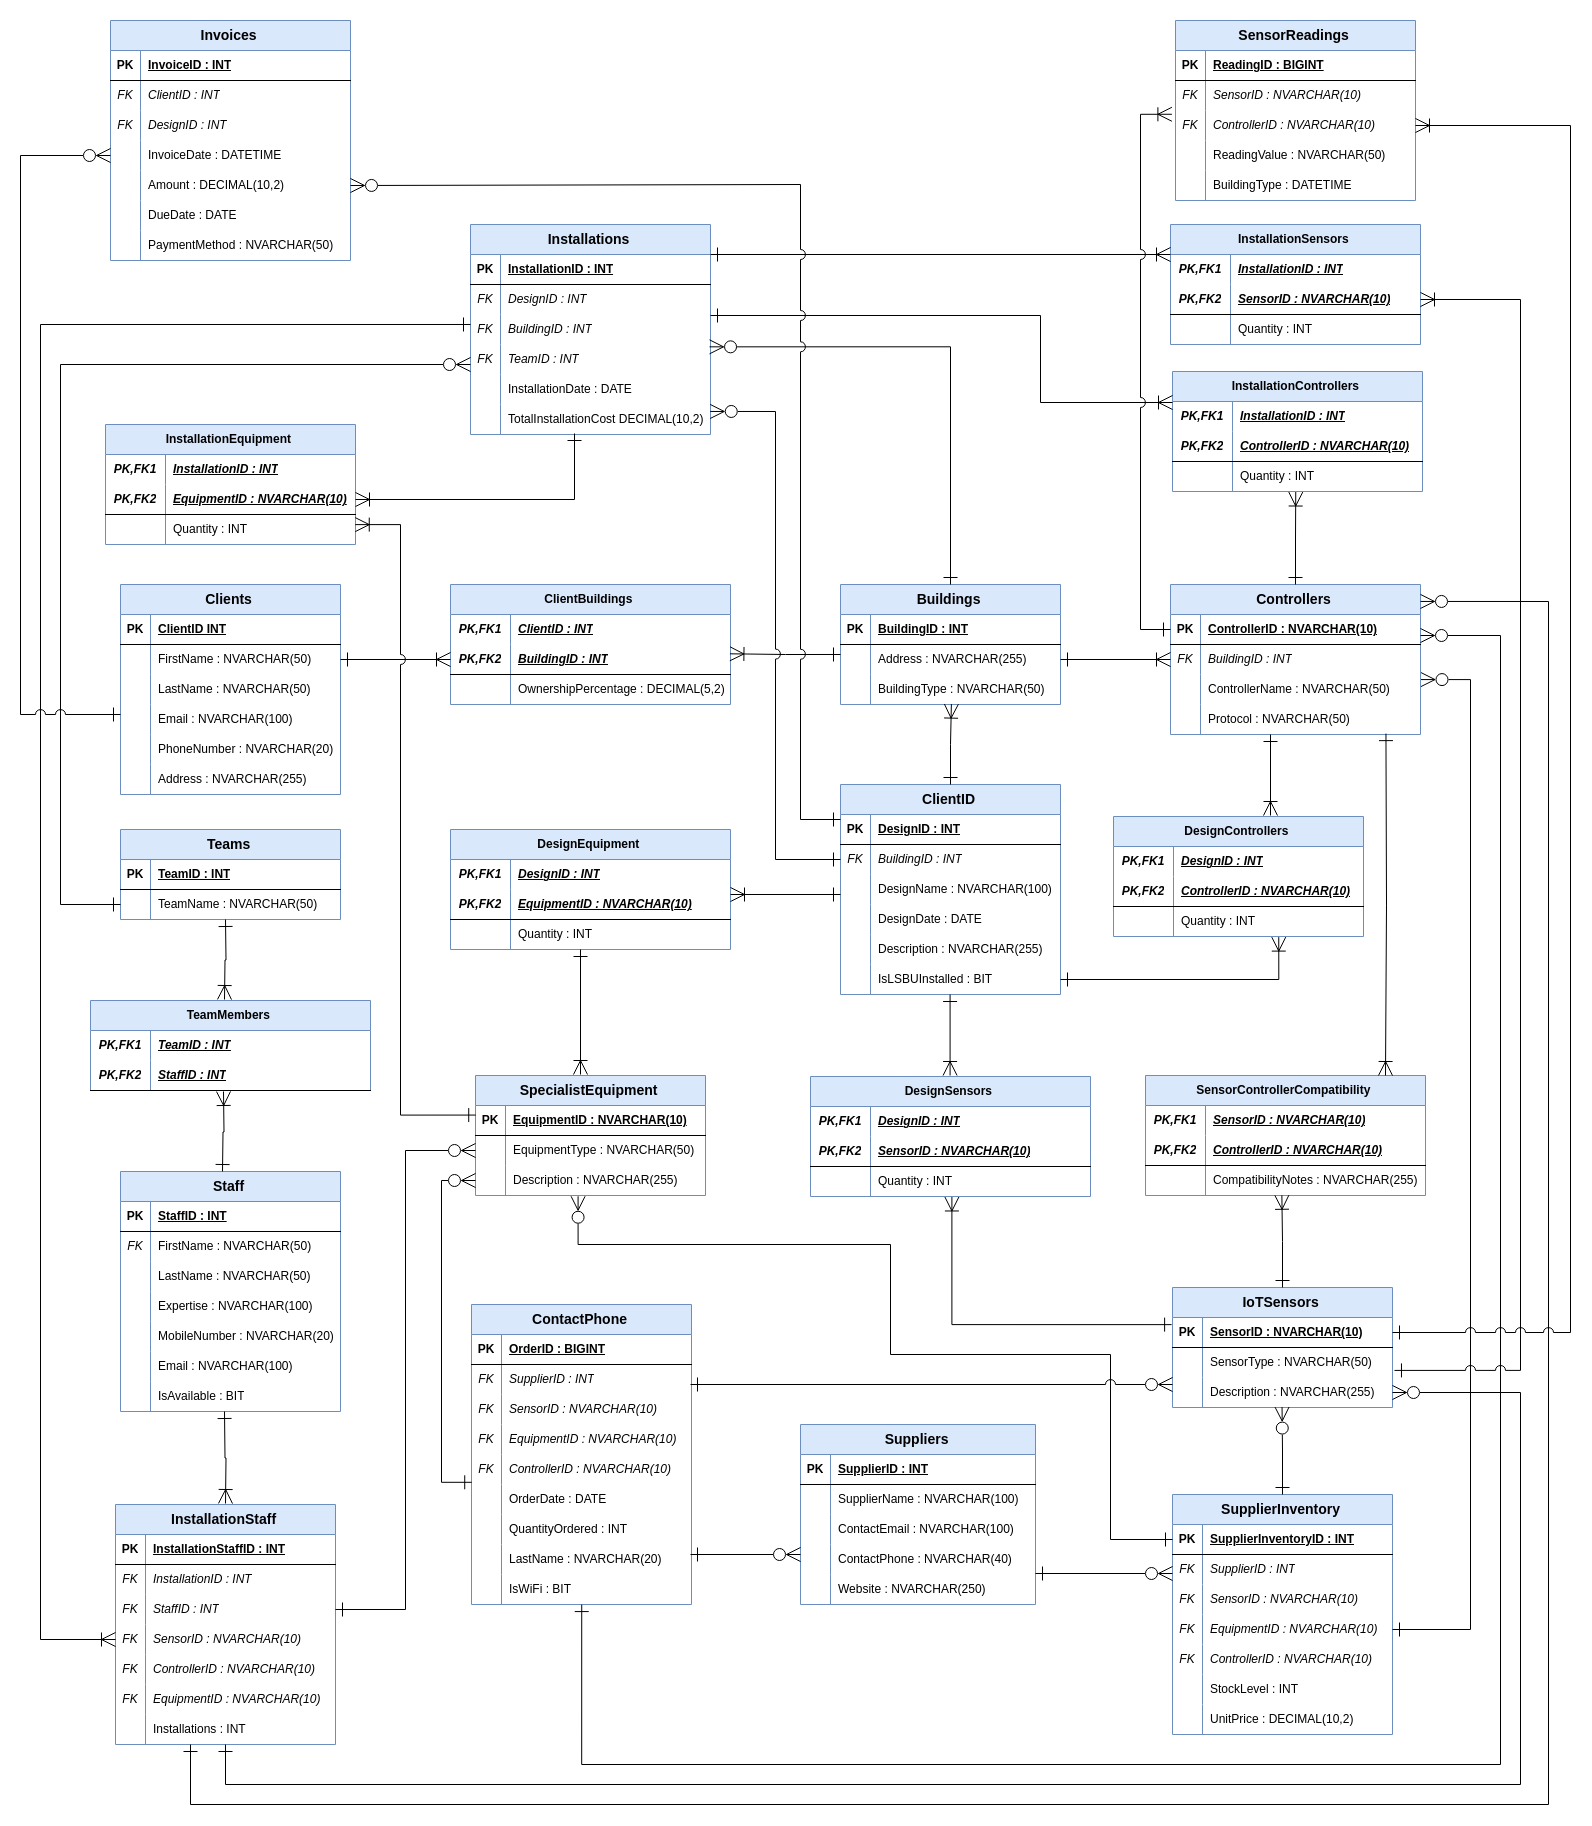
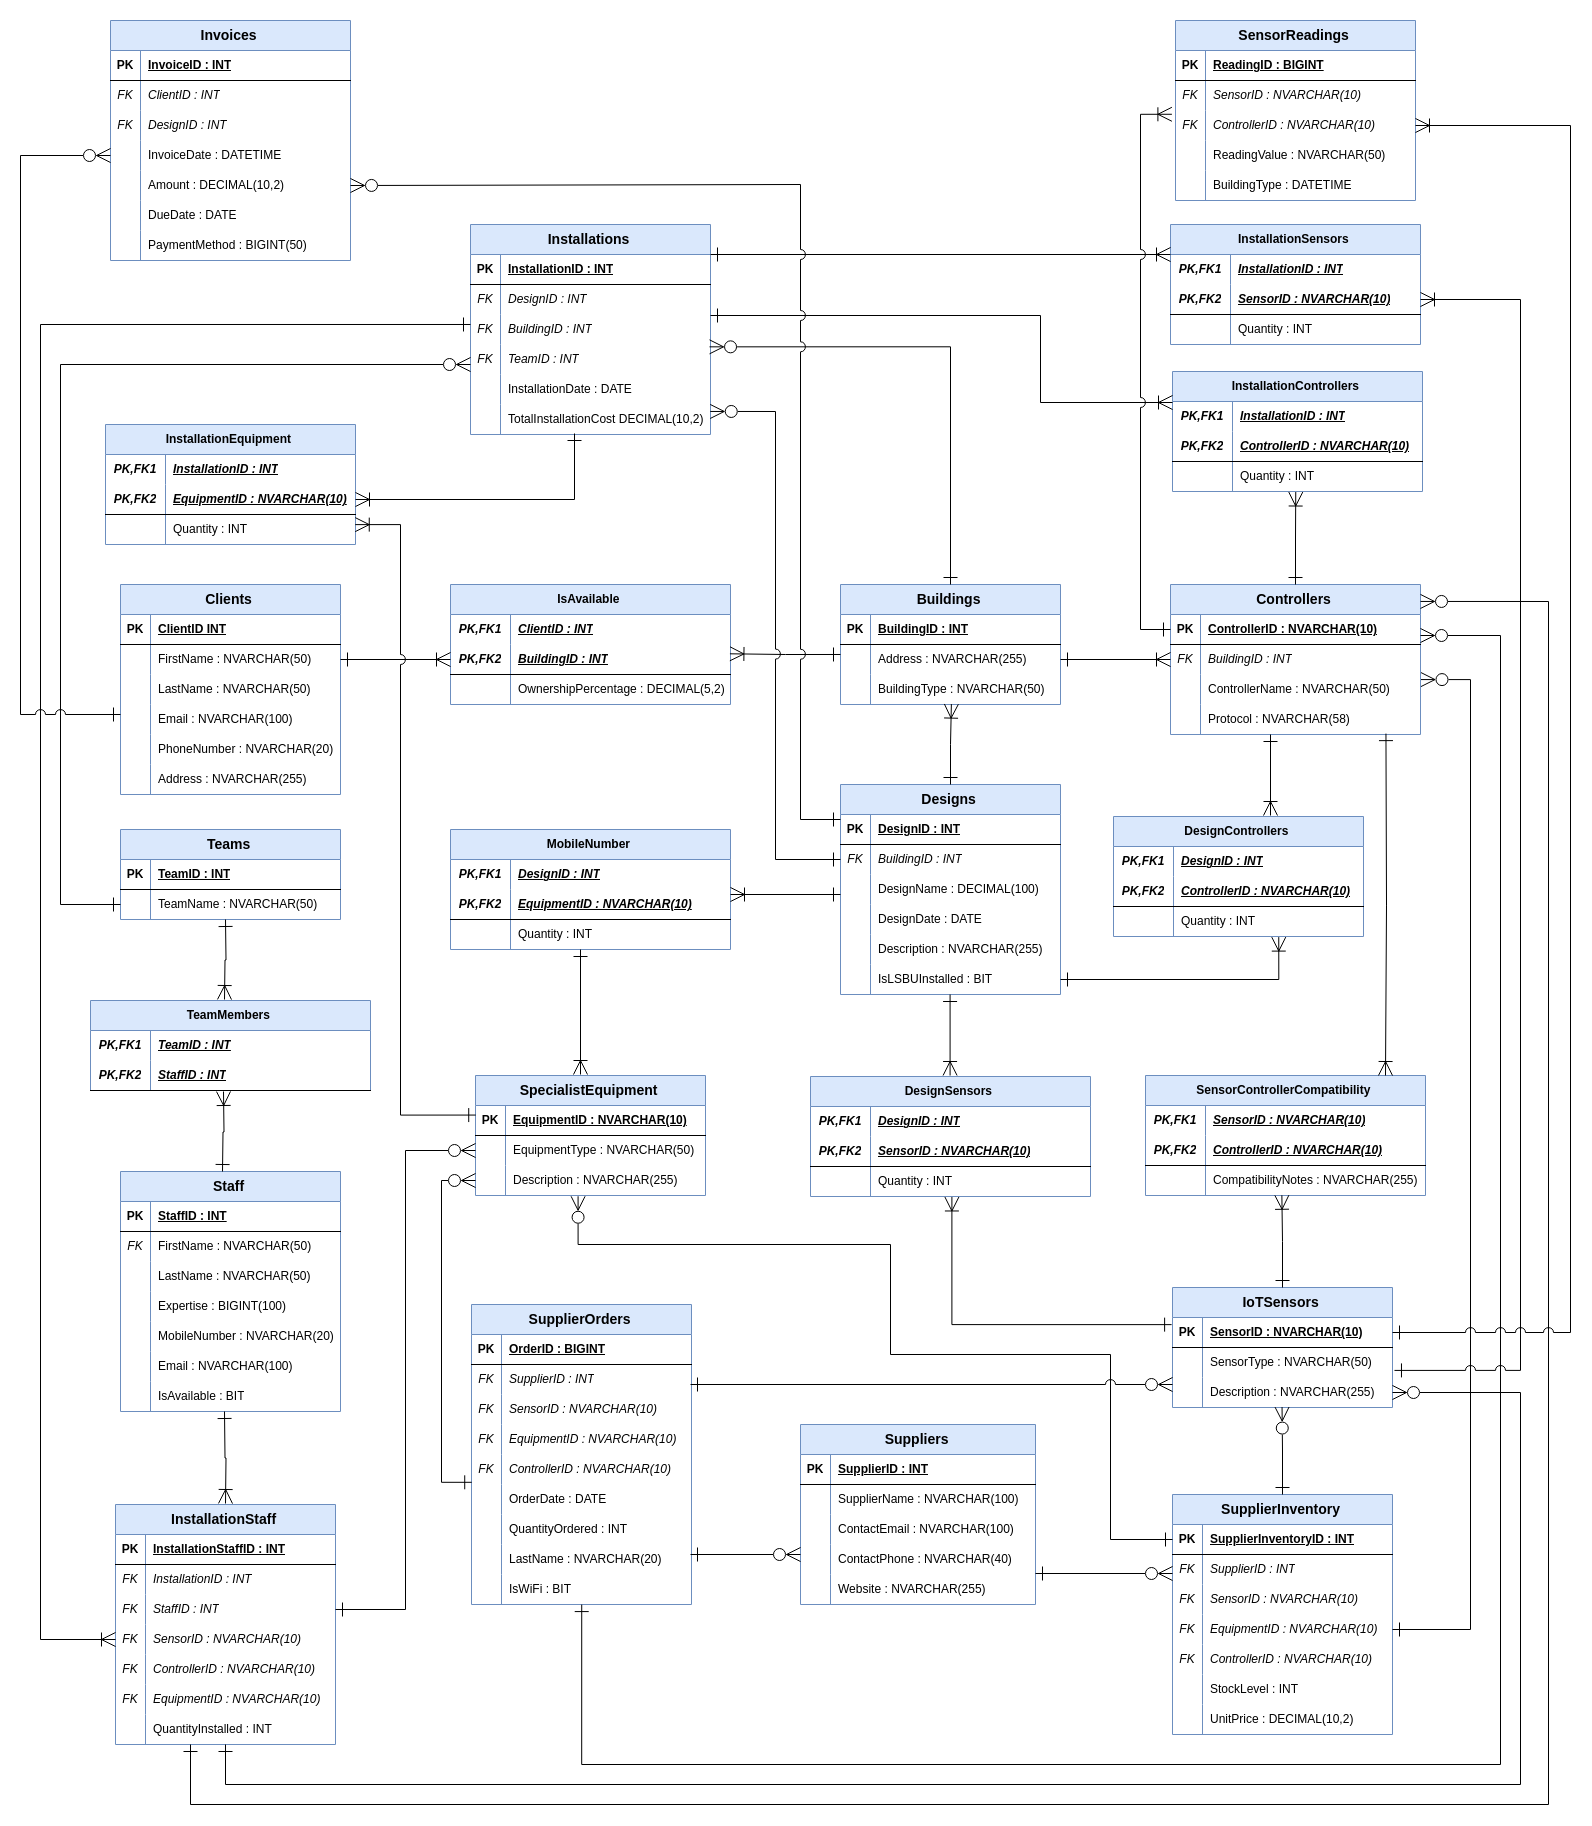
node "PaymentMethod : NVARCHAR(50)": label "PaymentMethod : NVARCHAR(50)" -> "PaymentMethod : BIGINT(50)"
node "ClientBuildings": label "ClientBuildings" -> "IsAvailable"
node "Protocol : NVARCHAR(50)": label "Protocol : NVARCHAR(50)" -> "Protocol : NVARCHAR(58)"
node "ClientID": label "ClientID" -> "Designs"
node "DesignEquipment": label "DesignEquipment" -> "MobileNumber"
node "DesignName : NVARCHAR(100)": label "DesignName : NVARCHAR(100)" -> "DesignName : DECIMAL(100)"
node "Expertise : NVARCHAR(100)": label "Expertise : NVARCHAR(100)" -> "Expertise : BIGINT(100)"
node "ContactPhone": label "ContactPhone" -> "SupplierOrders"
node "Website : NVARCHAR(250)": label "Website : NVARCHAR(250)" -> "Website : NVARCHAR(255)"
node "Installations : INT": label "Installations : INT" -> "QuantityInstalled : INT"
